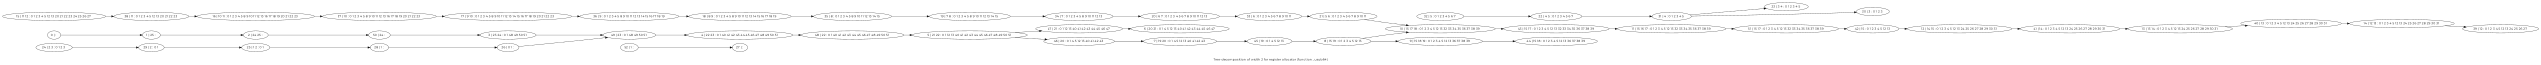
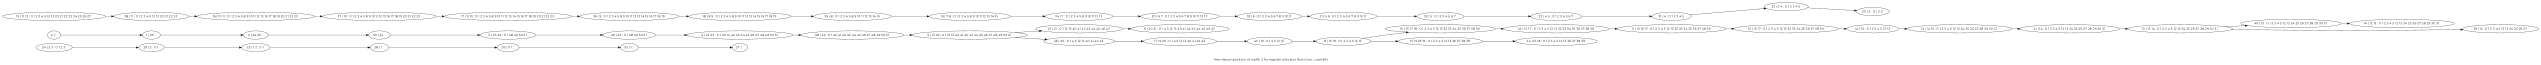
edge "31 | 4 : 0 1 2 3 4 5" -> "30 | 3 : 0 1 2 3": now "23 | 3 4 : 0 1 2 3 4 5" -> "30 | 3 : 0 1 2 3"
edge "21 | 5 6 : 0 1 2 3 4 5 6 7 8 9 10 11" -> "10 | 15 17 18 : 0 1 2 3 4 5 12 13 32 33 34 35 36 37 38 39": now "21 | 5 6 : 0 1 2 3 4 5 6 7 8 9 10 11" -> "32 | 5 : 0 1 2 3 4 5 6 7"
edge "14 | 12 13 : 0 1 2 3 4 5 12 13 24 25 26 27 28 29 30 31" -> "39 | 12 : 0 1 2 3 4 5 12 13 24 25 26 27": now "13 | 13 14 : 0 1 2 3 4 5 12 13 24 25 26 27 28 29 30 31" -> "39 | 12 : 0 1 2 3 4 5 12 13 24 25 26 27"
edge "26 | 0 1 :" -> "49 | 23 : 0 1 48 49 50 51": now "26 | 0 1 :" -> "52 | 1 :"
